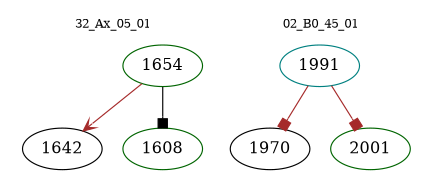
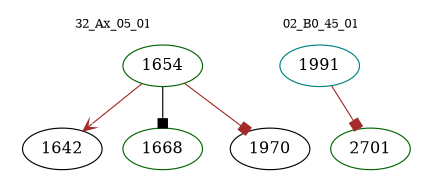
edge "1991" -> "1970": now "1654" -> "1970"
node "1608": label "1608" -> "1668"
node "2001": label "2001" -> "2701"
